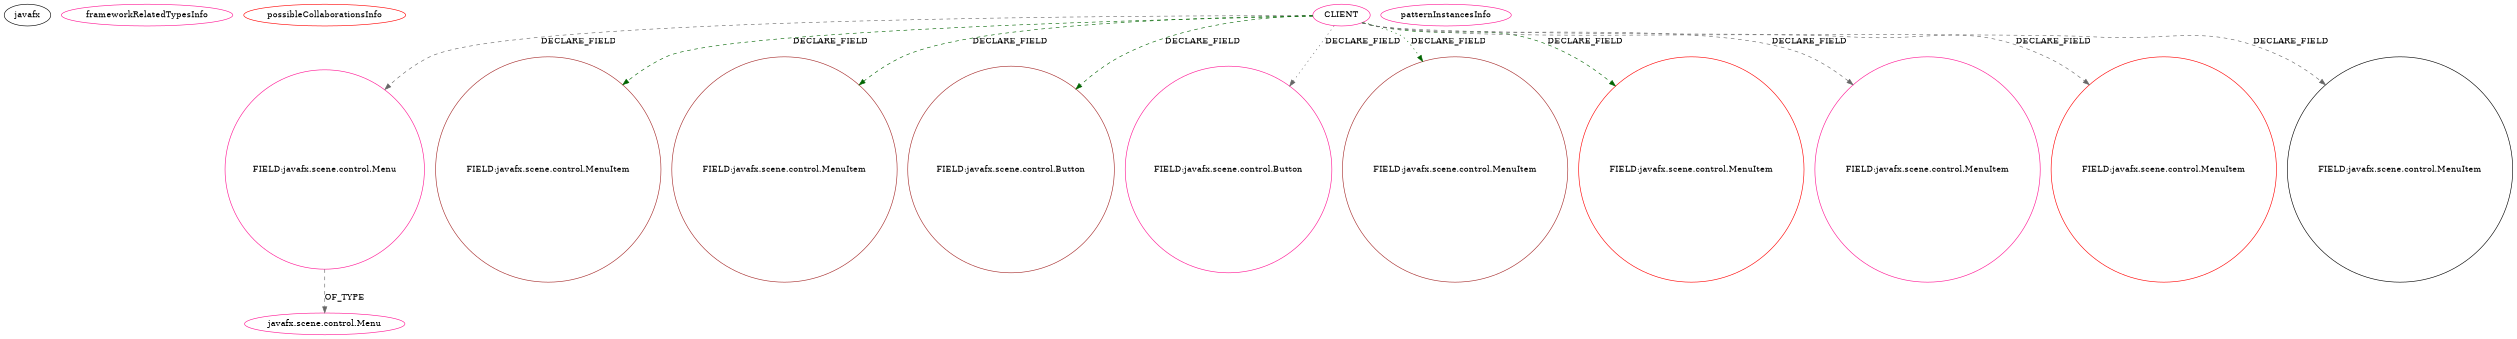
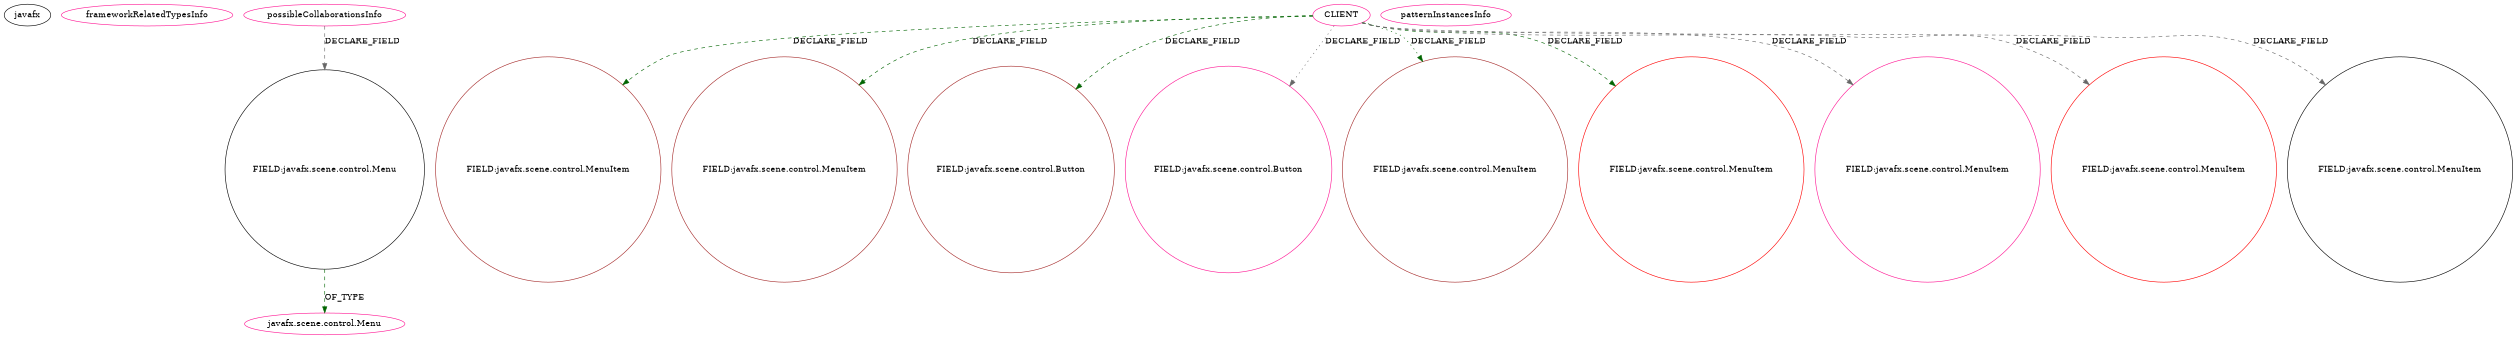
node "possibleCollaborationsInfo": color red -> deeppink
edge "CLIENT" -> "FIELD:javafx.scene.control.Menu": now "possibleCollaborationsInfo" -> "FIELD:javafx.scene.control.Menu"
node "FIELD:javafx.scene.control.Menu": color deeppink -> black
edge "FIELD:javafx.scene.control.Menu" -> "javafx.scene.control.Menu": color gray40 -> darkgreen
